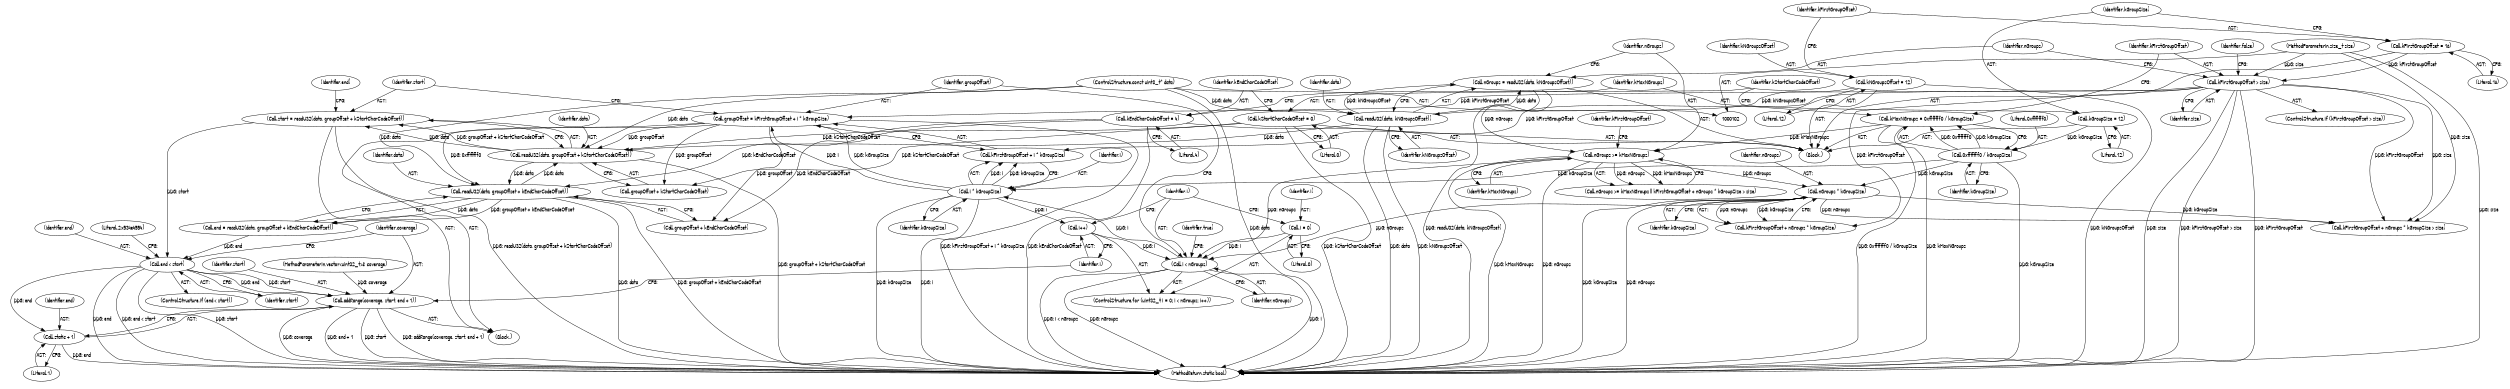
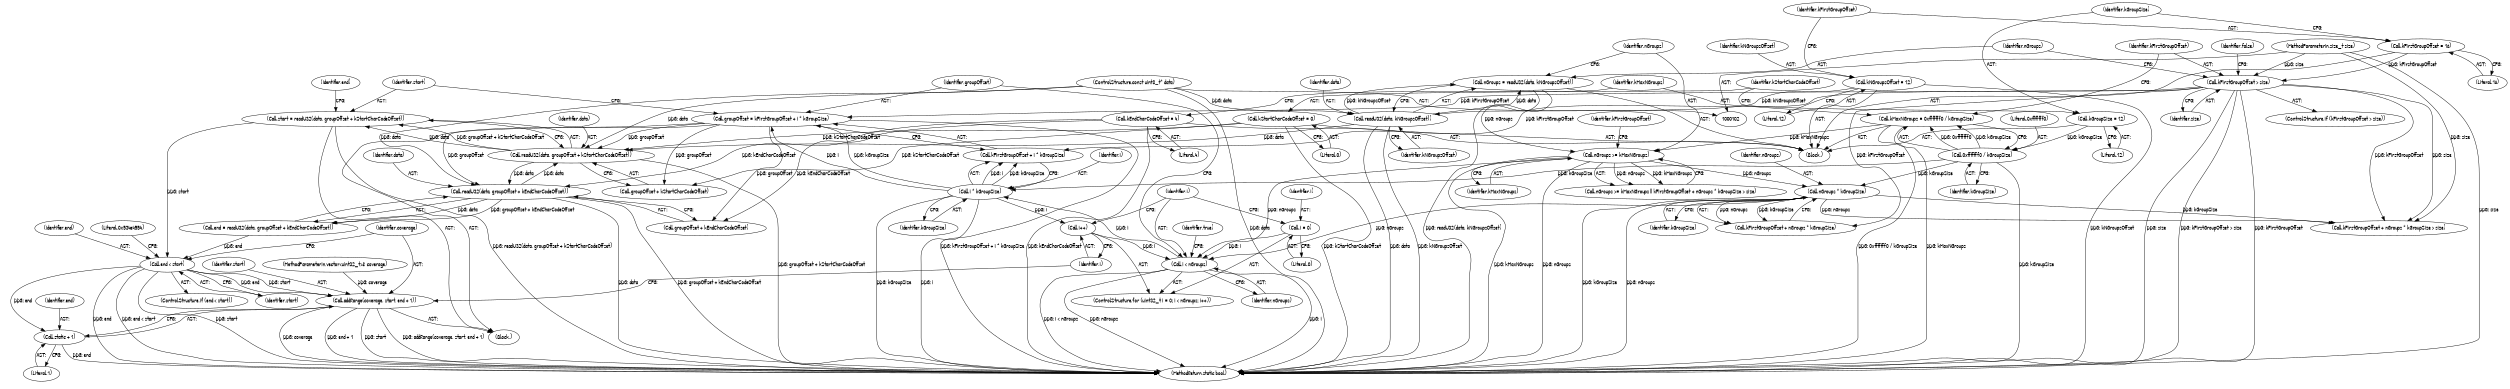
node "(Identifier,kEndCharCodeOffset)": removed
edge "(Call,groupOffset = kFirstGroupOffset + i * kGroupSize)" -> "(Call,readU32(data, groupOffset + kEndCharCodeOffset))": label "DDG: 0xfffffff0" -> "DDG: groupOffset"
node "(Literal,2x534e4554)": label "(Literal,2x534e4554)" -> "(Literal,0x534e4554)"
